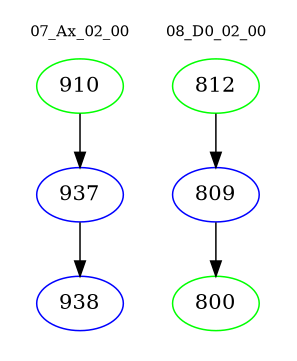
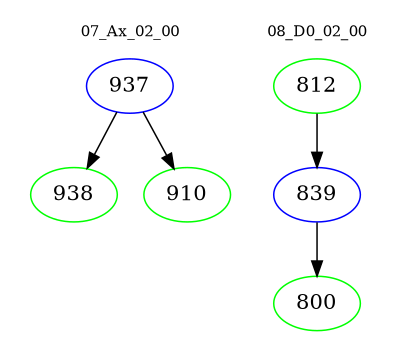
edge "910" -> "937": reversed
node "809": label "809" -> "839"
node "938": color blue -> green
